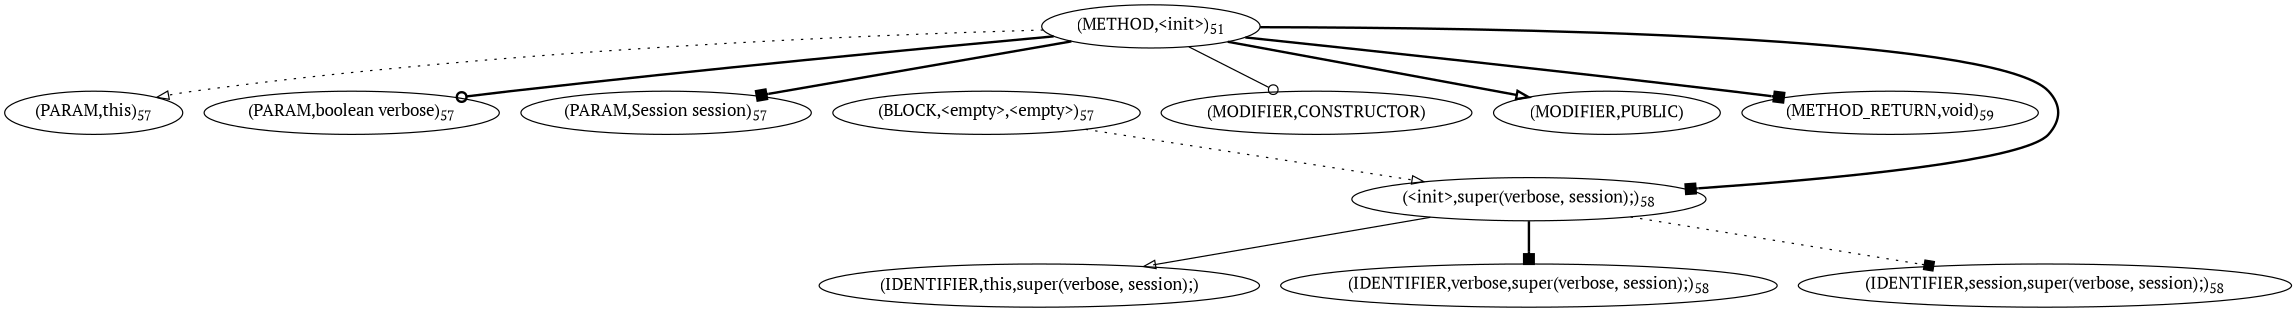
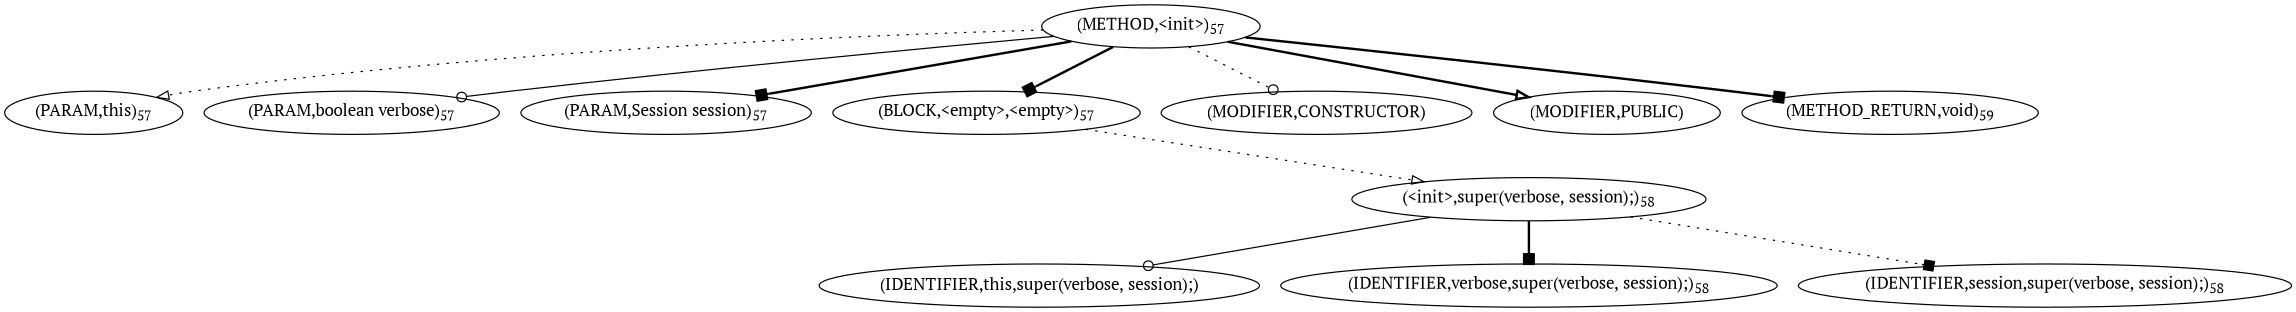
node "(METHOD,<init>)": text "51" -> "57"
edge "(METHOD,<init>)" -> "(<init>,super(verbose, session);)": now "(METHOD,<init>)" -> "(BLOCK,<empty>,<empty>)"
edge "(METHOD,<init>)" -> "(PARAM,boolean verbose)": style bold -> solid
edge "(METHOD,<init>)" -> "(MODIFIER,CONSTRUCTOR)": style solid -> dotted
edge "(<init>,super(verbose, session);)" -> "(IDENTIFIER,this,super(verbose, session);)": arrowhead onormal -> odot
